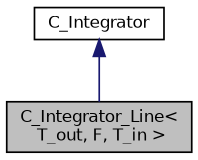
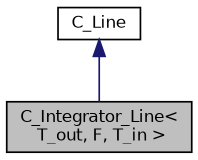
node "C_Integrator": label "C_Integrator" -> "C_Line"
